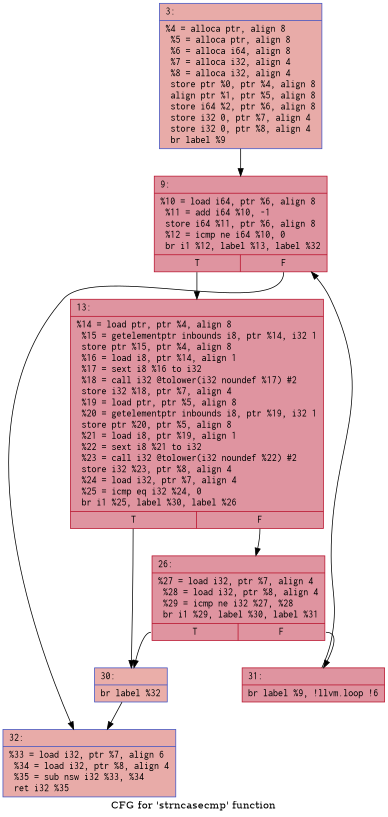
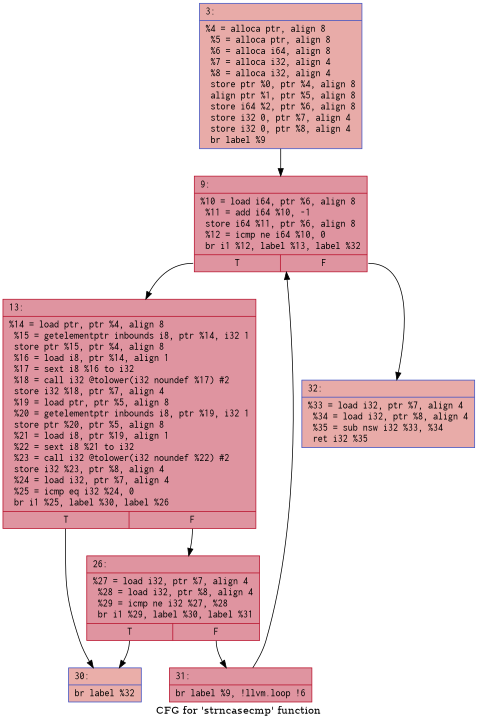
edge "30:" -> "32:": removed
node "32:": text "%33 = load i32, ptr %7, align 6" -> "%33 = load i32, ptr %7, align 4"
